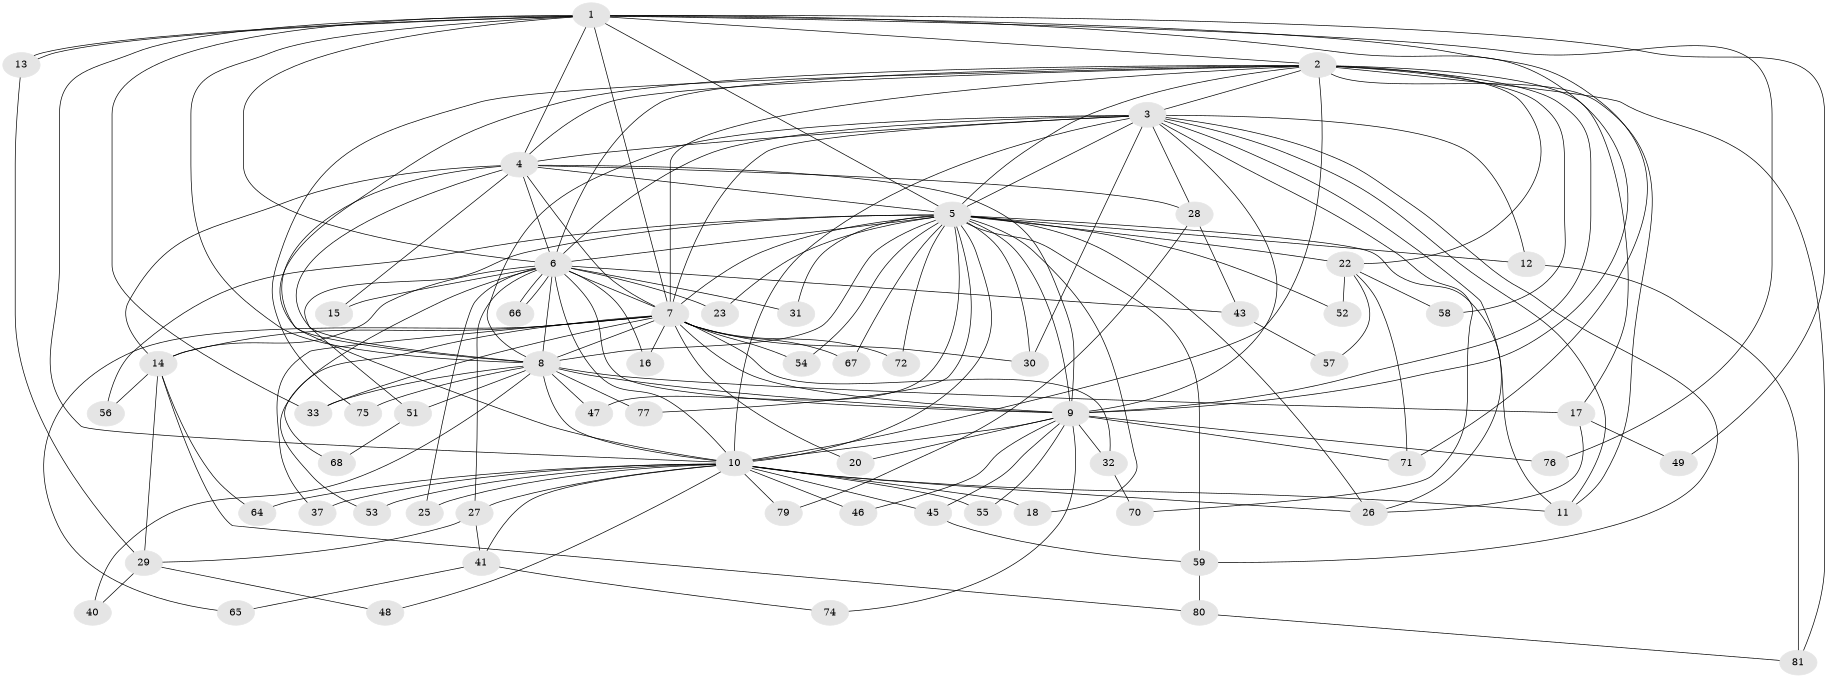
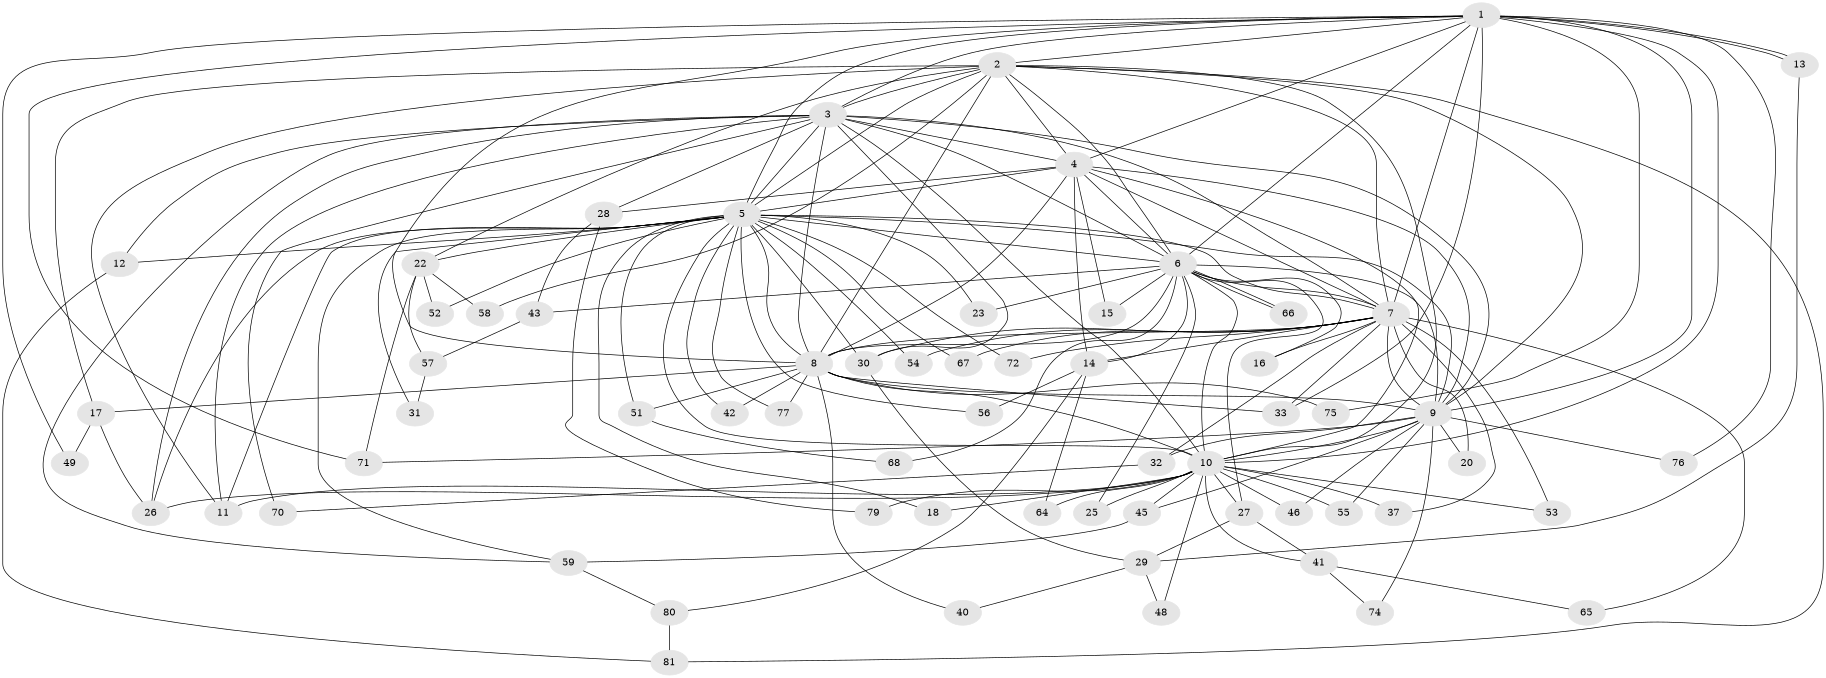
edge "1" -- "3": added
edge "2" -- "75": now "1" -- "75"
edge "6" -- "31": now "57" -- "31"
node "47": label "47" -> "42"
edge "14" -- "29": now "30" -- "29"
